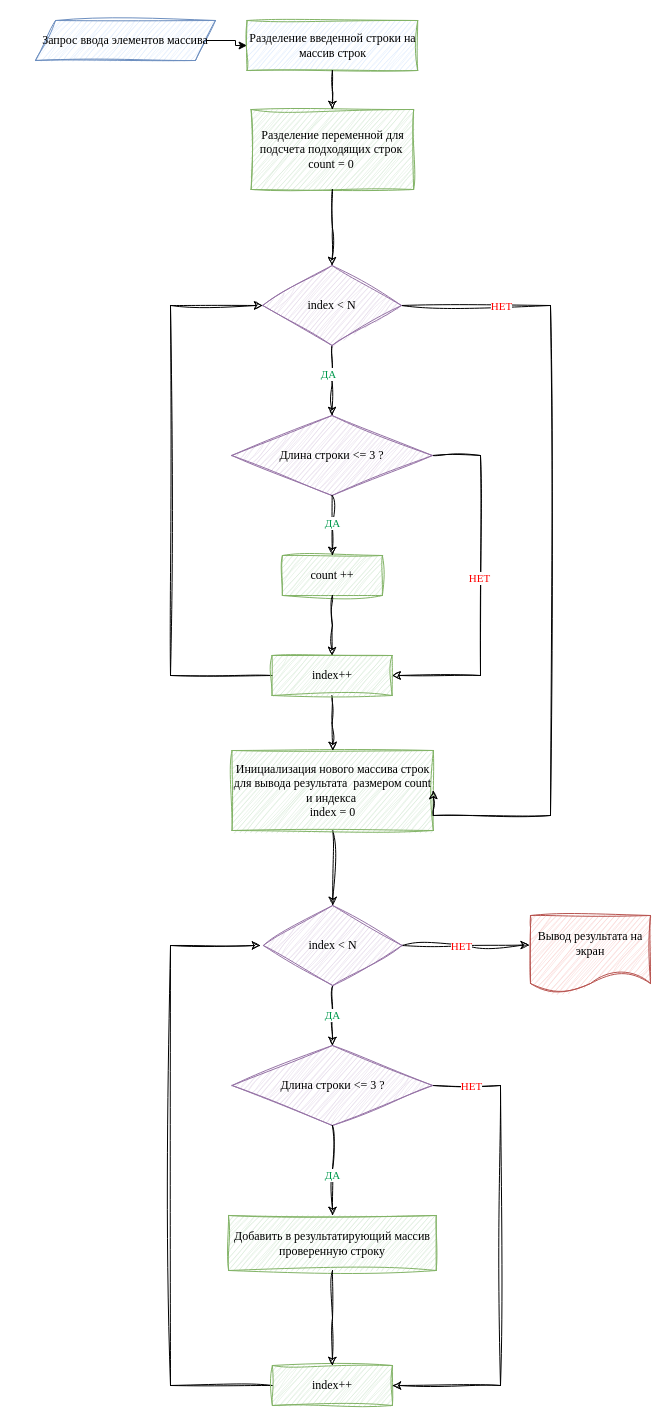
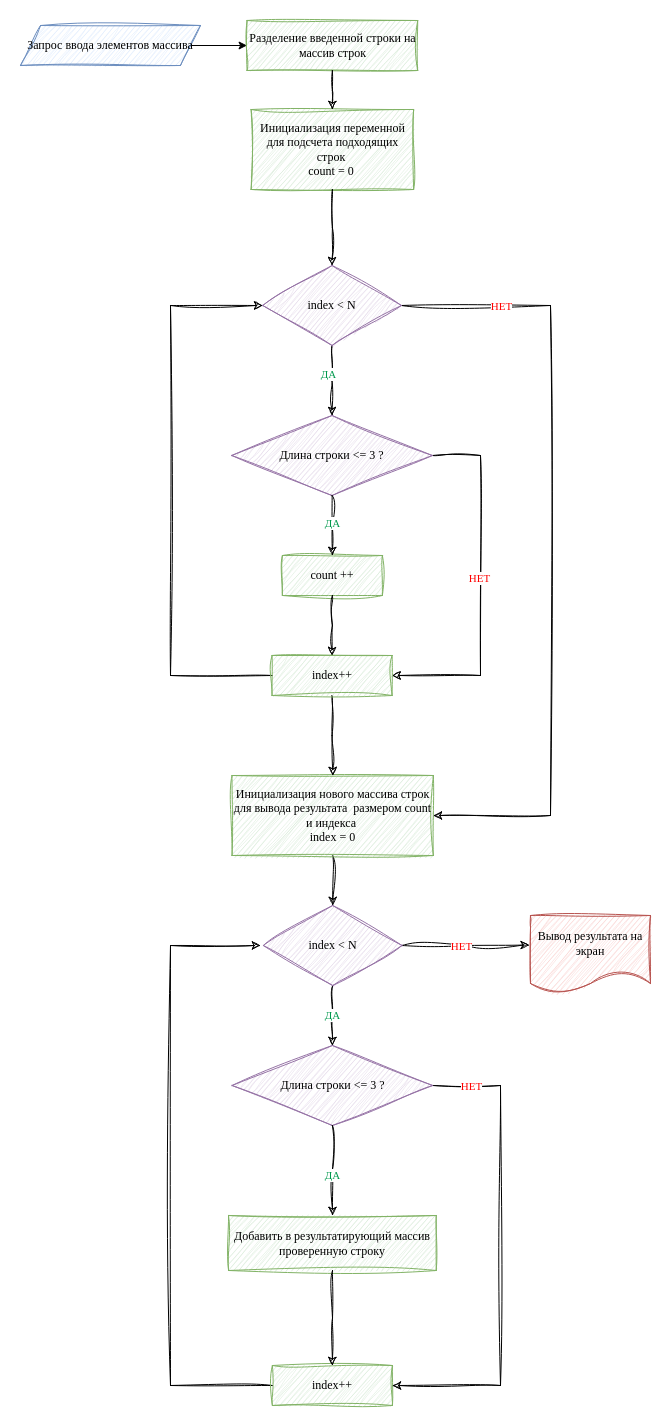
node "Запрос ввода элементов массива": moved (126, 41) -> (111, 46)
node "Разделение введенной строки на массив строк": fillcolor #dae8fc -> #d5e8d4
node "Разделение переменной для подсчета подходящих строк count = 0": label "Разделение переменной для подсчета подходящих строк count = 0" -> "Инициализация переменной для подсчета подходящих строк count = 0"
node "Инициализация нового массива строк для вывода результата размером count и индекса index = 0": moved (333, 791) -> (333, 816)
